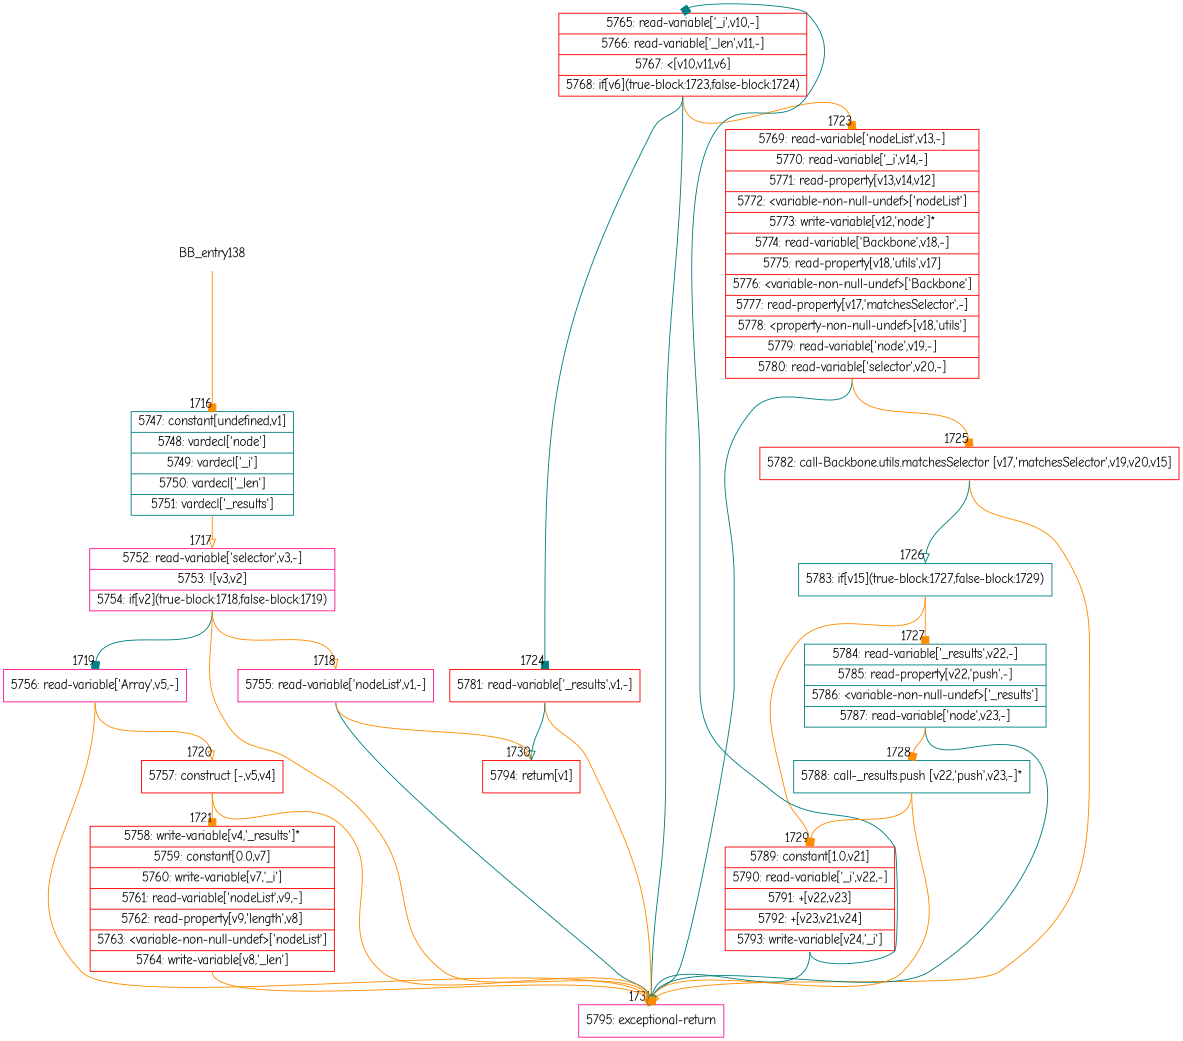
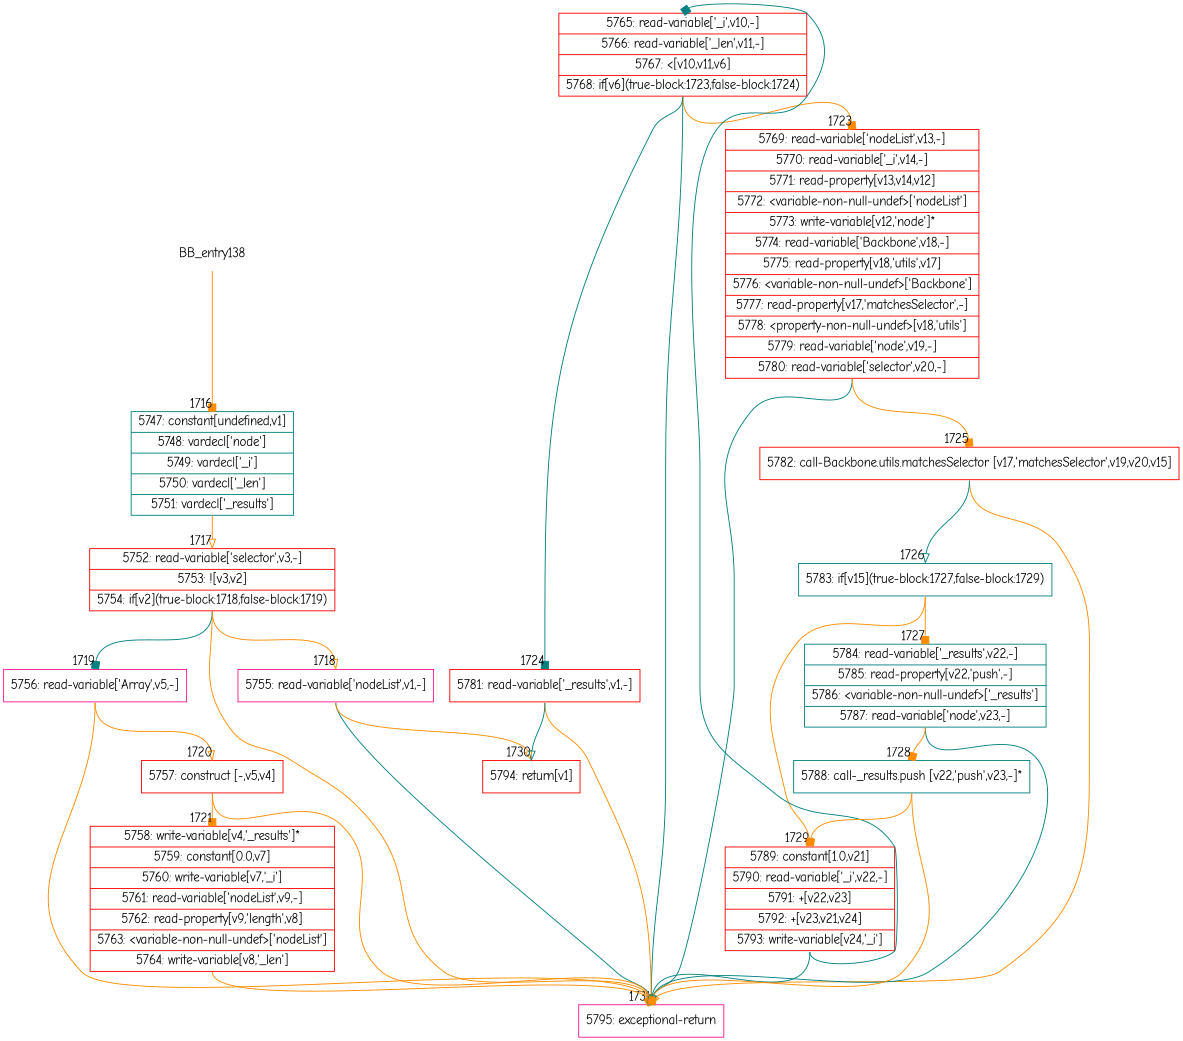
node "5752: read-variable['selector',v3,-]": color deeppink -> red
